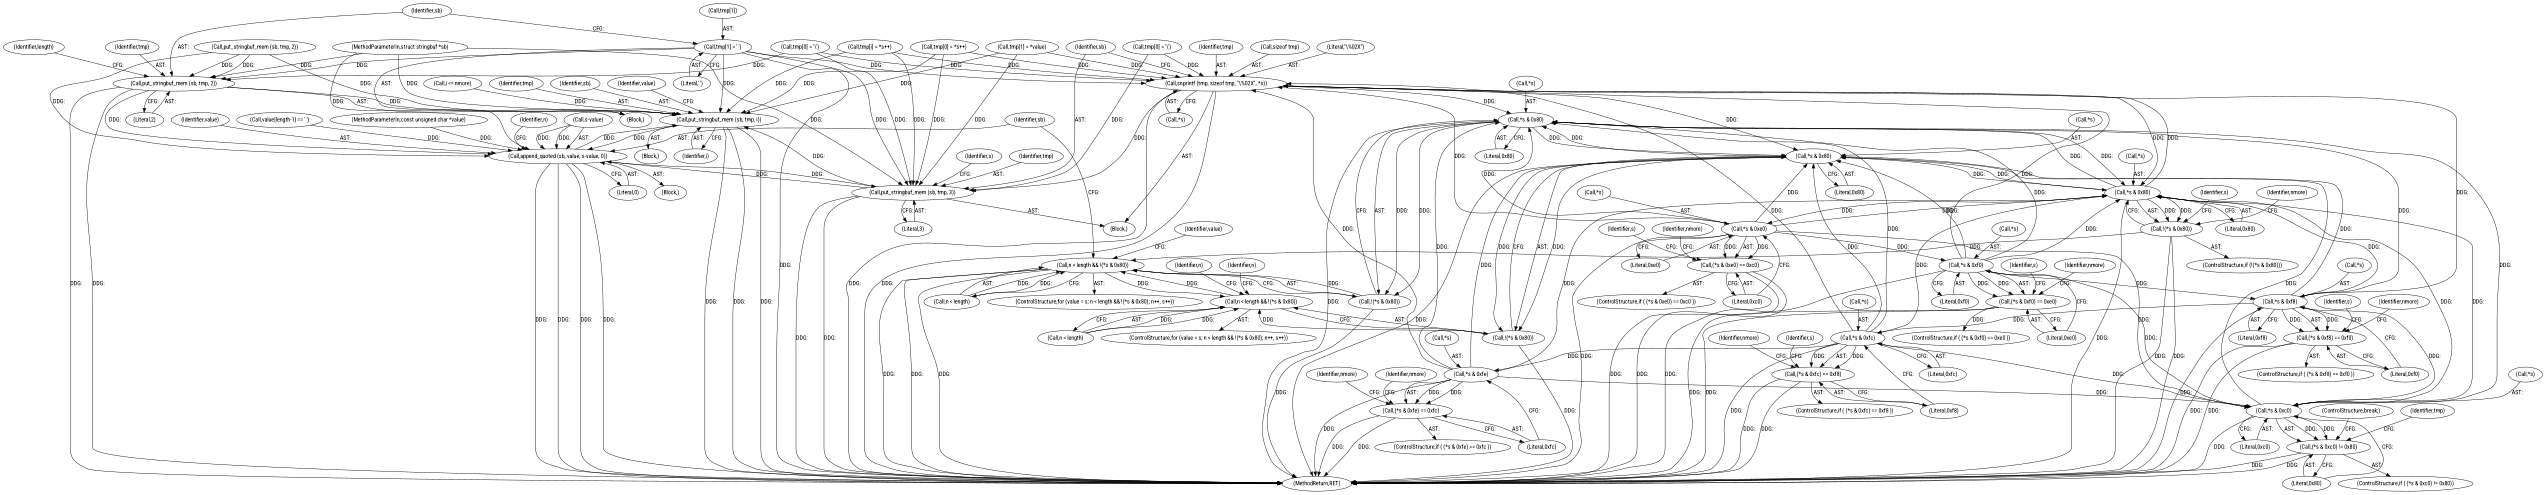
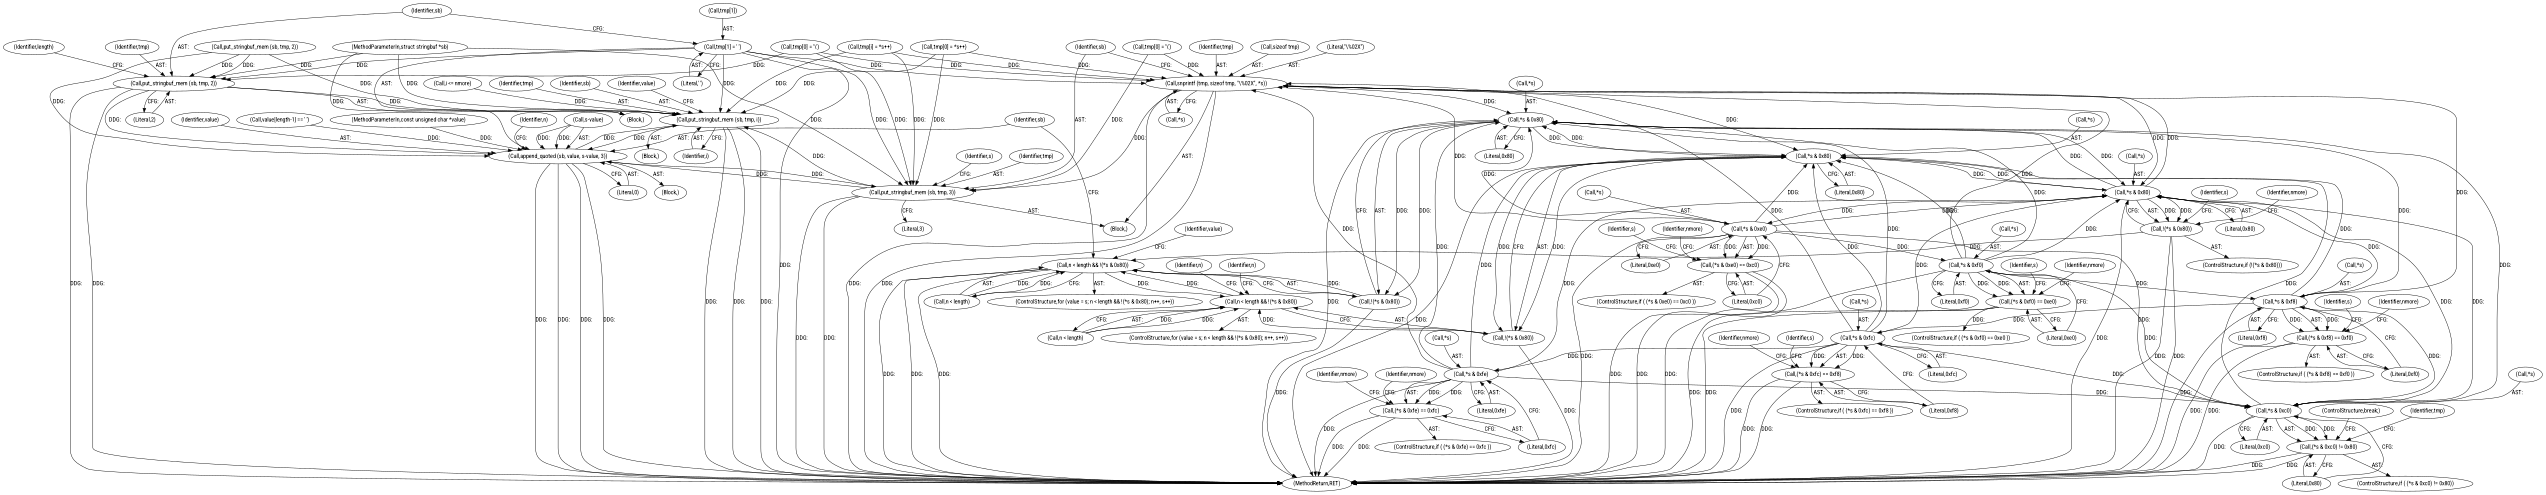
node "(Call,tmp[1] = *value)": removed
node "(Call,append_quoted (sb, value, s-value, 0))": label "(Call,append_quoted (sb, value, s-value, 0))" -> "(Call,append_quoted (sb, value, s-value, 3))"
edge "(Literal,3)" -> "(Call,put_stringbuf_mem (sb, tmp, 3))": removed, label "AST:"
node "(Literal,0xfe)": added
